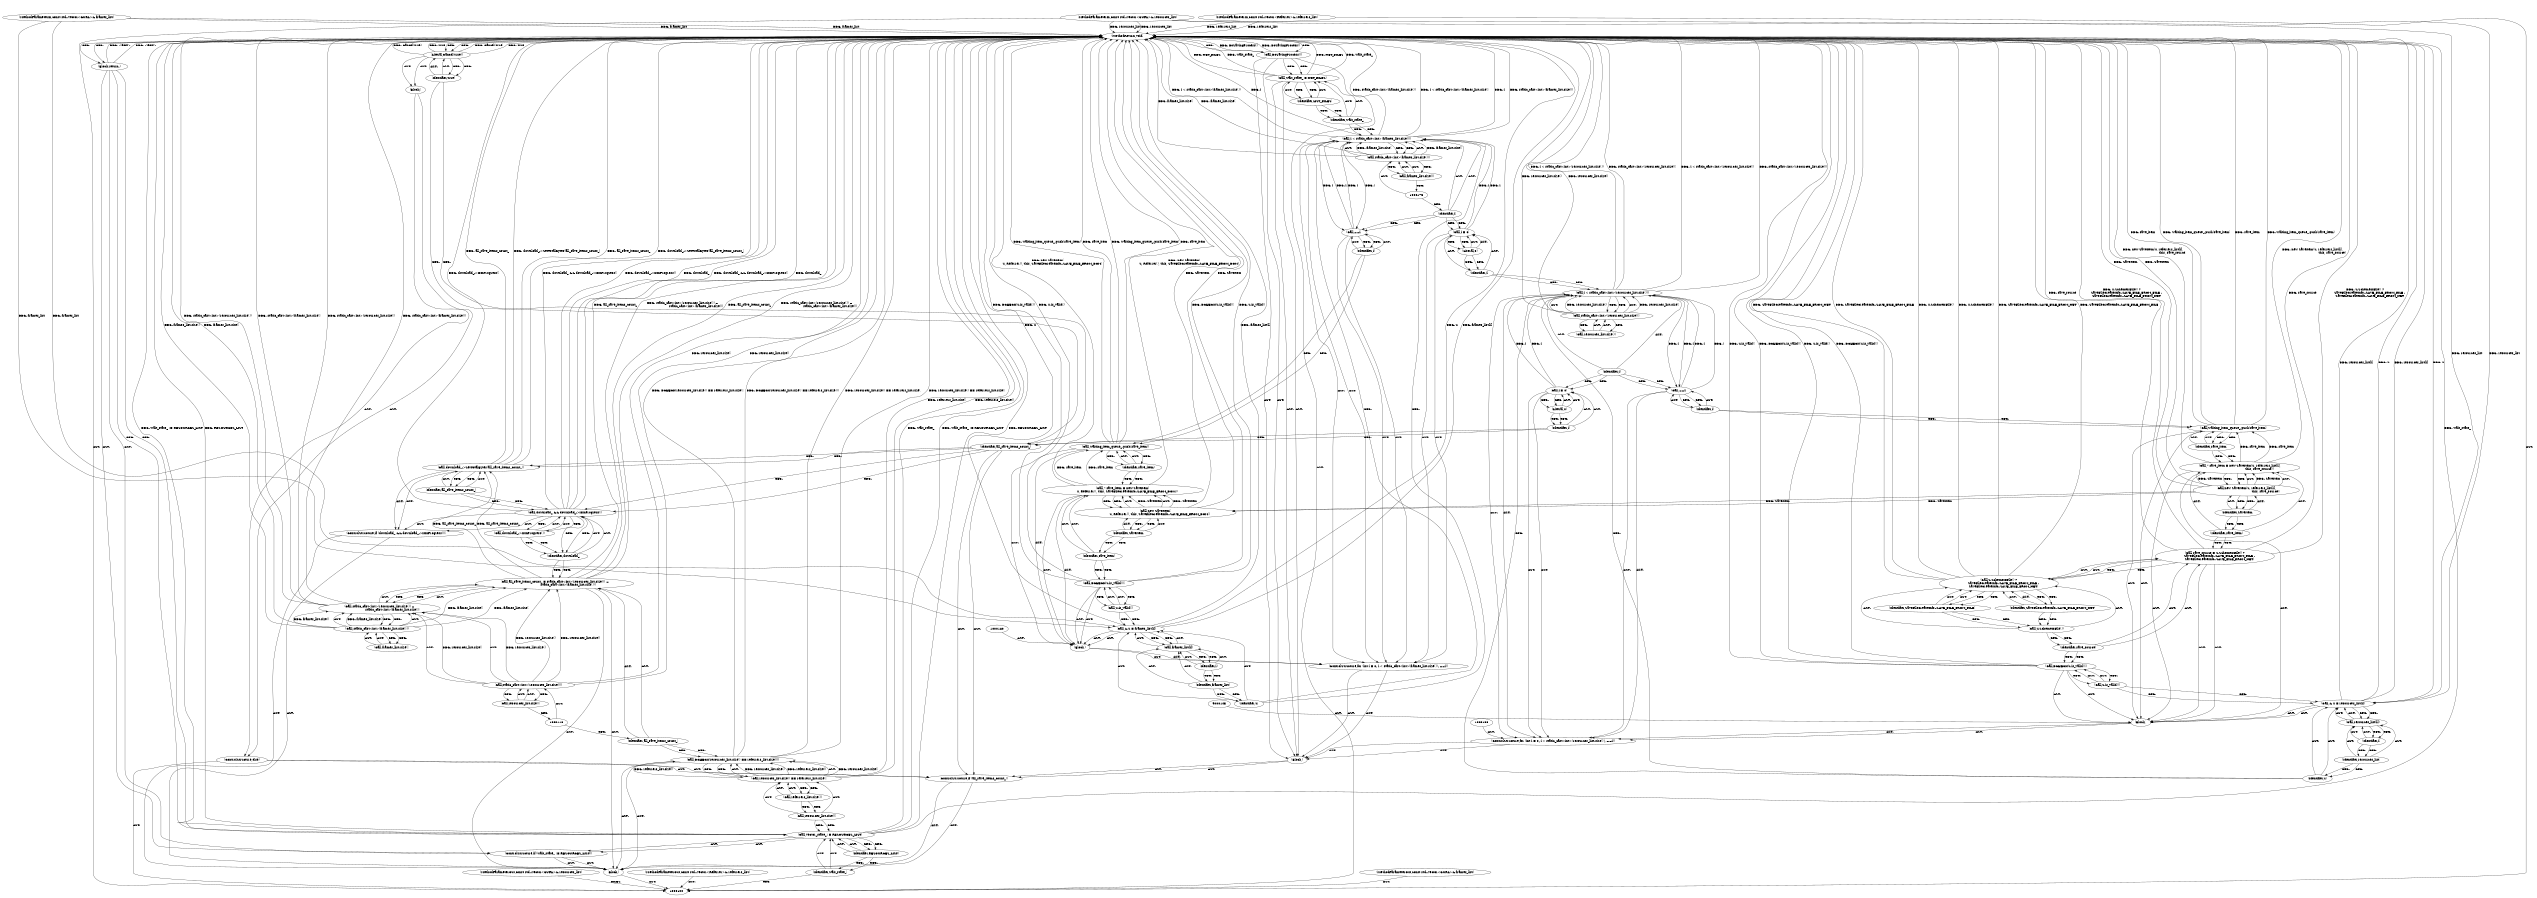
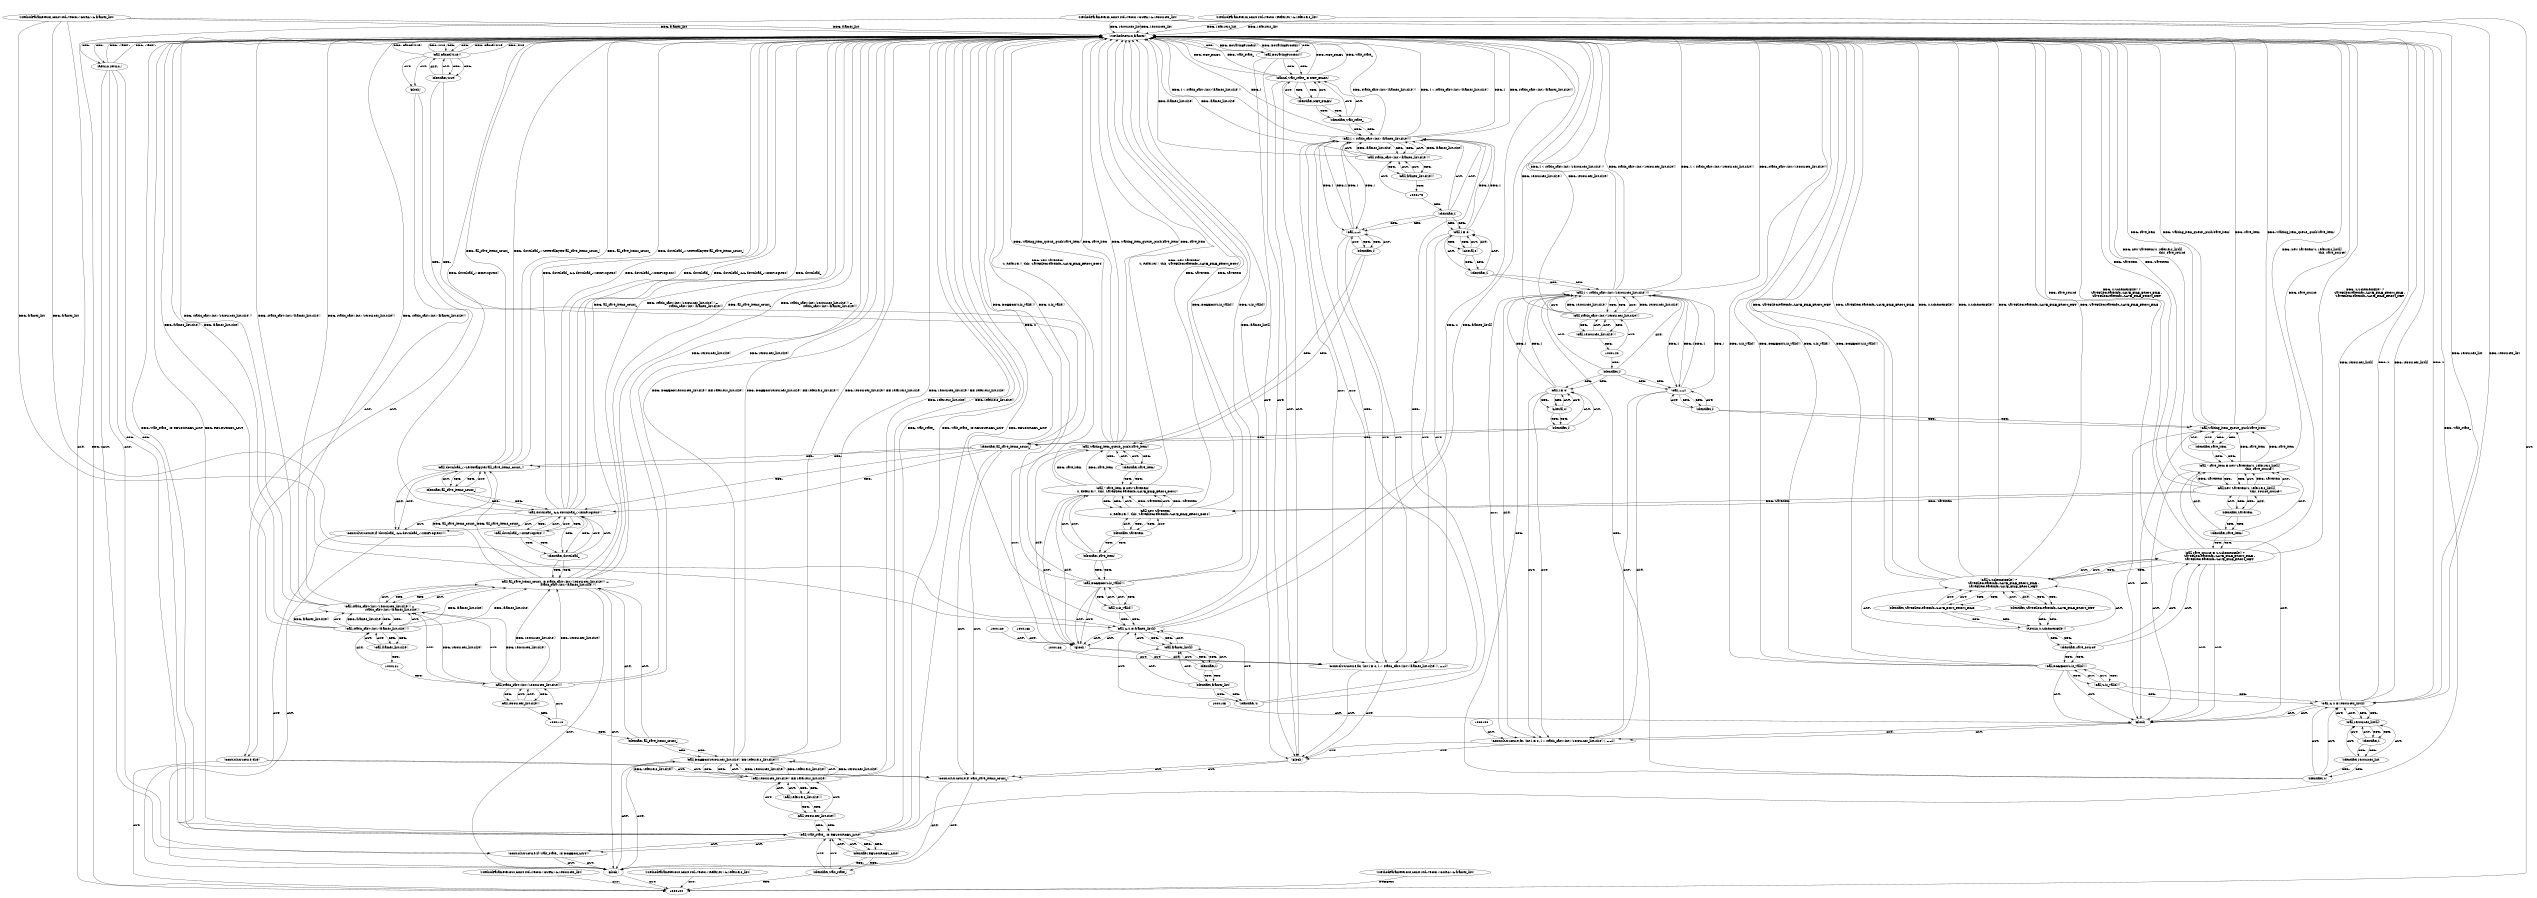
node "(MethodReturn,void)": label "(MethodReturn,void)" -> "(MethodReturn,frames)"
node "(Literal,Cancel(true))": label "(Literal,Cancel(true))" -> "(Call,Cancel(true))"
node "(Block,return;)": label "(Block,return;)" -> "(Return,return;)"
node "(Call,wait_state_ = NET_FILES)": label "(Call,wait_state_ = NET_FILES)" -> "(Cancel,wait_state_ = NET_FILES)"
node "(Identifier,LIST_FILES)": label "(Identifier,LIST_FILES)" -> "(Identifier,NET_FILES)"
node "1000140": added
edge "(MethodParameterIn,const std::vector<GURL>& resources_list)" -> "1000100": label "AST: " -> "DDG: u"
node "(Call,new SaveItem(u, referrers_list[i], this, save_source))": label "(Call,new SaveItem(u, referrers_list[i], this, save_source))" -> "(Call,new SaveItem(u, referrers_list[i], this, source_source))"
node "(Identifier,SaveFileCreateInfo::SAVE_FILE_FROM_FILE)": label "(Identifier,SaveFileCreateInfo::SAVE_FILE_FROM_FILE)" -> "(Identifier,SaveFileCreateInfo::SAVE_DOM_FROM_FILE)"
node "1000188": added
node "(Call,u.SchemeIsFile())": label "(Call,u.SchemeIsFile())" -> "(Return,u.SchemeIsFile())"
node "1000168": added
node "1000121": added
edge "(Call,DoSavingProcess())" -> "1000100": now "(MethodParameterIn,const std::vector<GURL>& frames_list)" -> "1000100"
node "9000145": label "9000145" -> "1000145"
node "(ControlStructure,if (all_save_items_count_))": label "(ControlStructure,if (all_save_items_count_))" -> "(ControlStructure,if (cast_save_items_count_))"
node "(Call,vector_state_ != RESOURCES_LIST)": label "(Call,vector_state_ != RESOURCES_LIST)" -> "(Call,wait_state_ != RESOURCES_LIST)"
node "(ControlStructure,if (wait_state_ != RESOURCES_LIST))": label "(ControlStructure,if (wait_state_ != RESOURCES_LIST))" -> "(ControlStructure,if (wait_state_ != DCHECK_LIST))"
edge "(MethodParameterOut,const std::vector<GURL>& resources_list)" -> "1000100": label "FILES: " -> "AST: "
edge "(MethodParameterOut,const std::vector<GURL>& frames_list)" -> "1000100": label "AST: " -> "DCHECK: "
